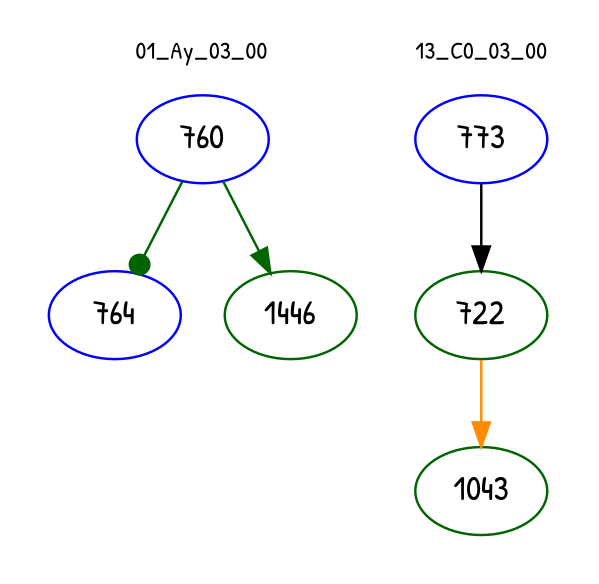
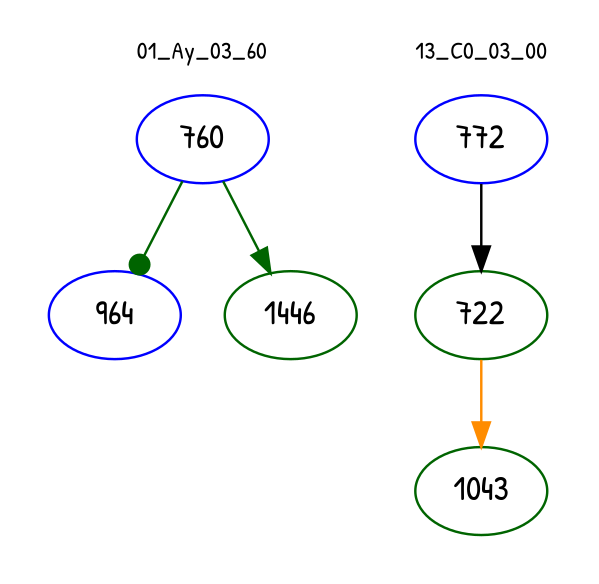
cluster "01_Ay_03_00": label "01_Ay_03_00" -> "01_Ay_03_60"
node "773": label "773" -> "772"
node "764": label "764" -> "964"
